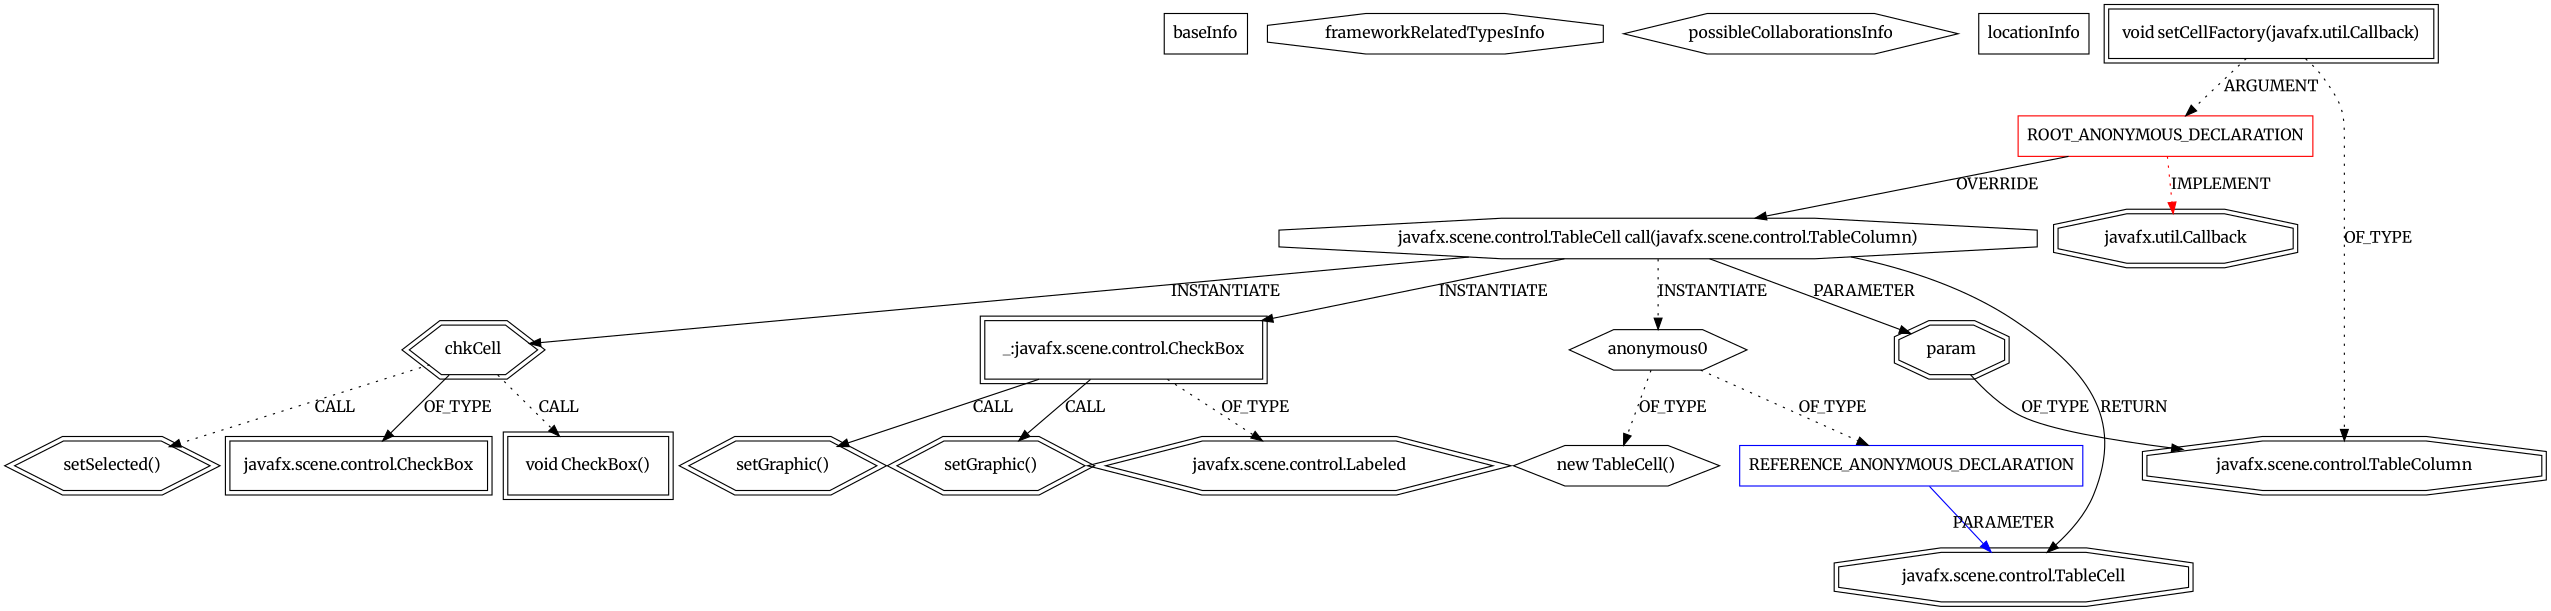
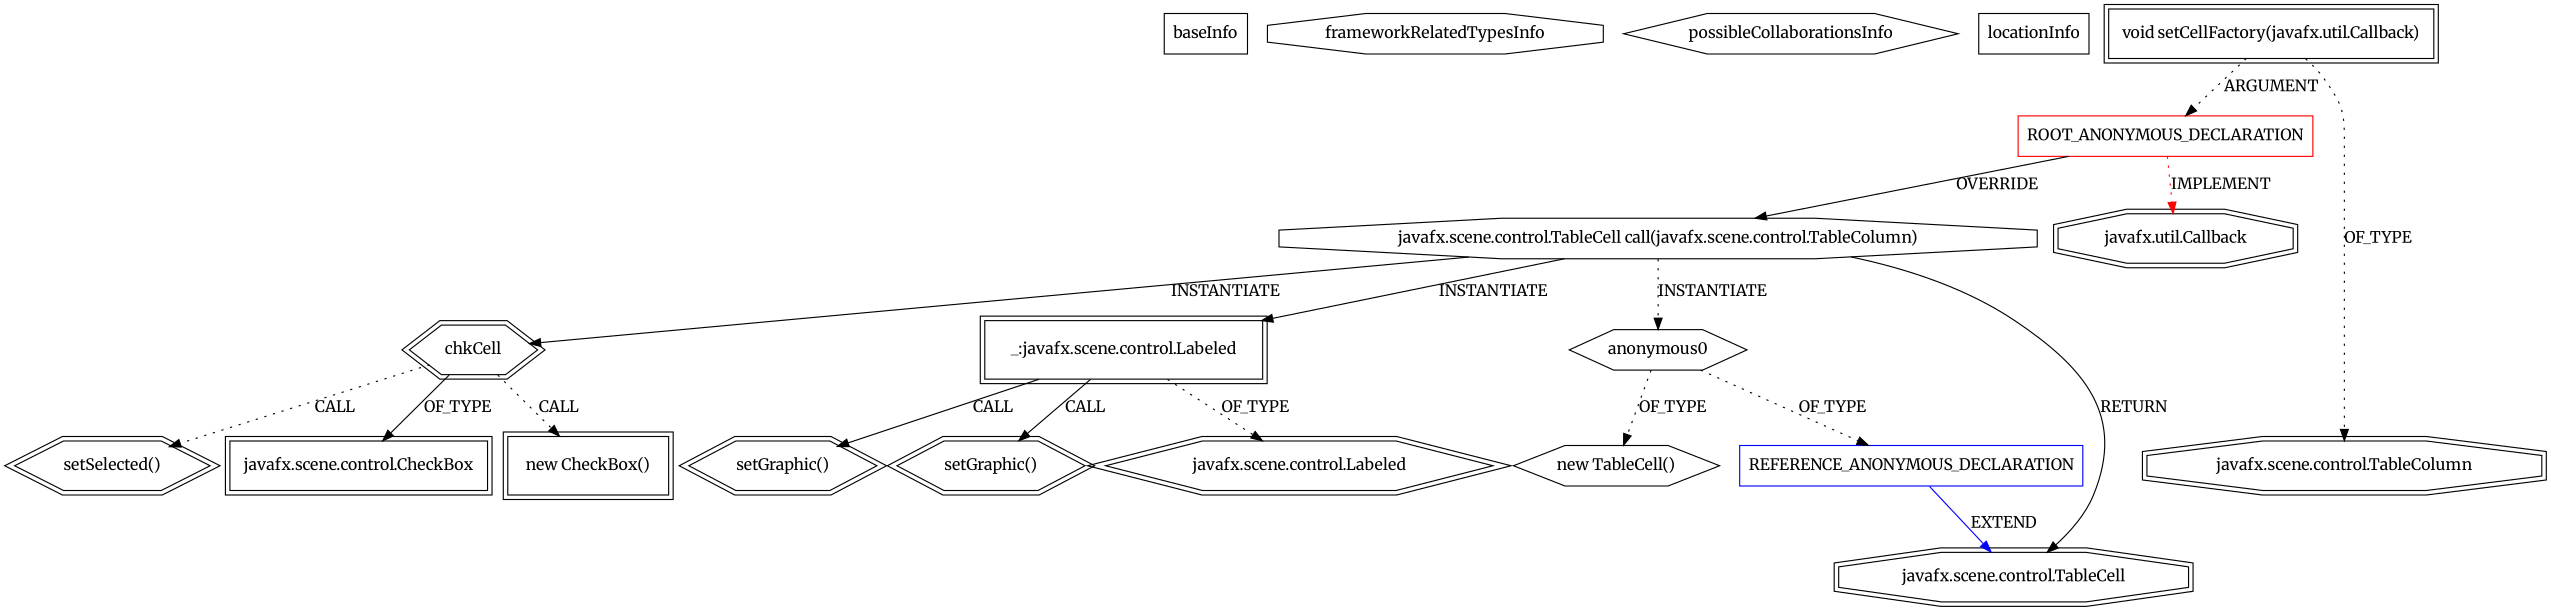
node "_:javafx.scene.control.CheckBox": label "_:javafx.scene.control.CheckBox" -> "_:javafx.scene.control.Labeled"
node "param": removed
node "void CheckBox()": label "void CheckBox()" -> "new CheckBox()"
edge "REFERENCE_ANONYMOUS_DECLARATION" -> "javafx.scene.control.TableCell": label "PARAMETER" -> "EXTEND"
